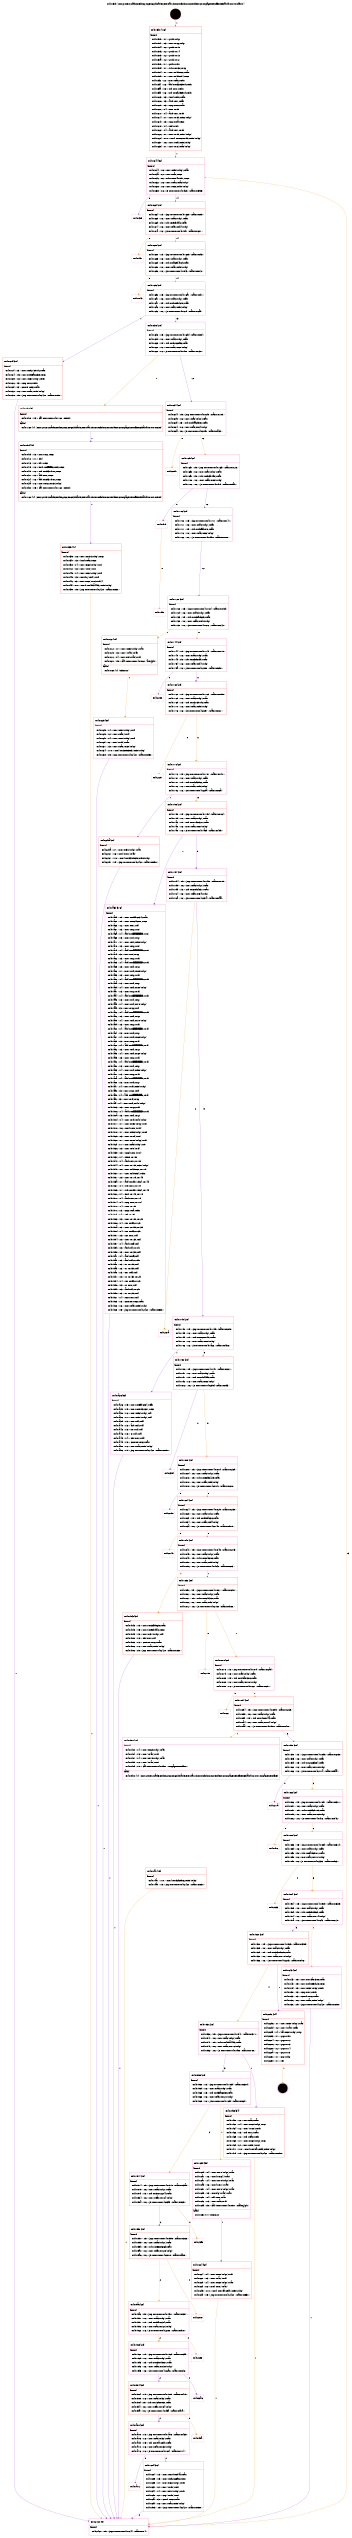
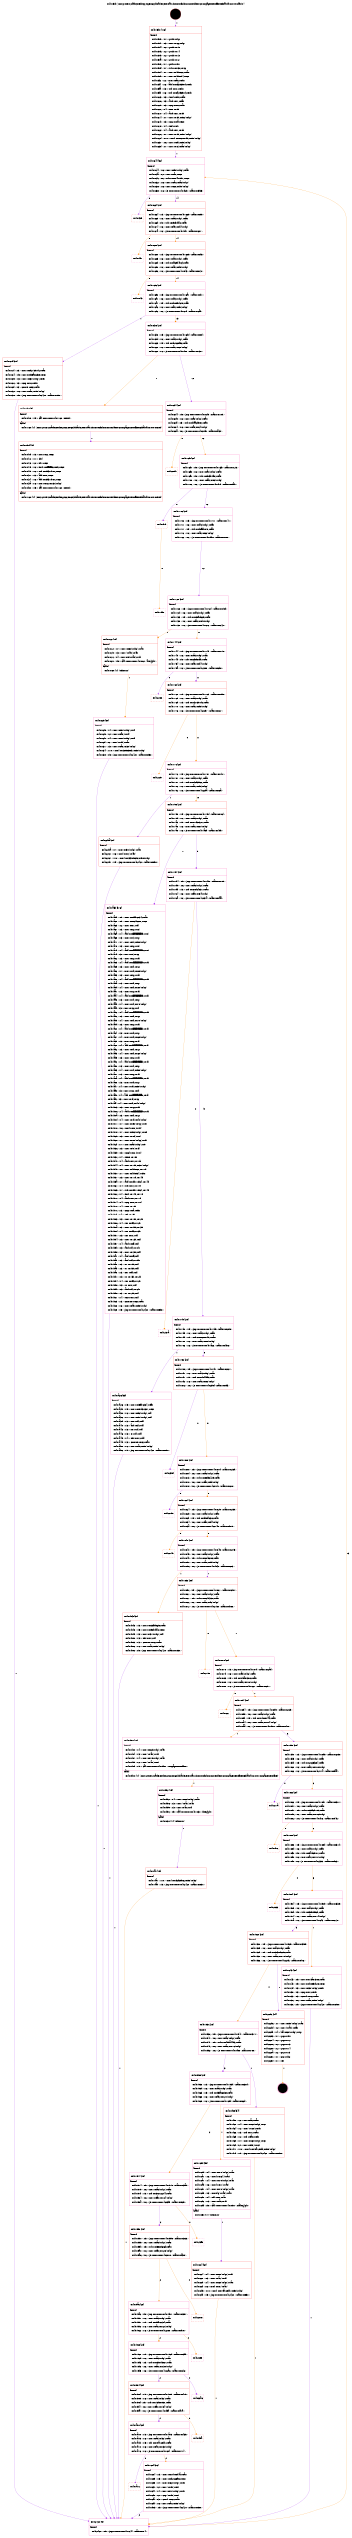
node "0x401d35 [41]": removed
node "0x401d92 [15]": added
